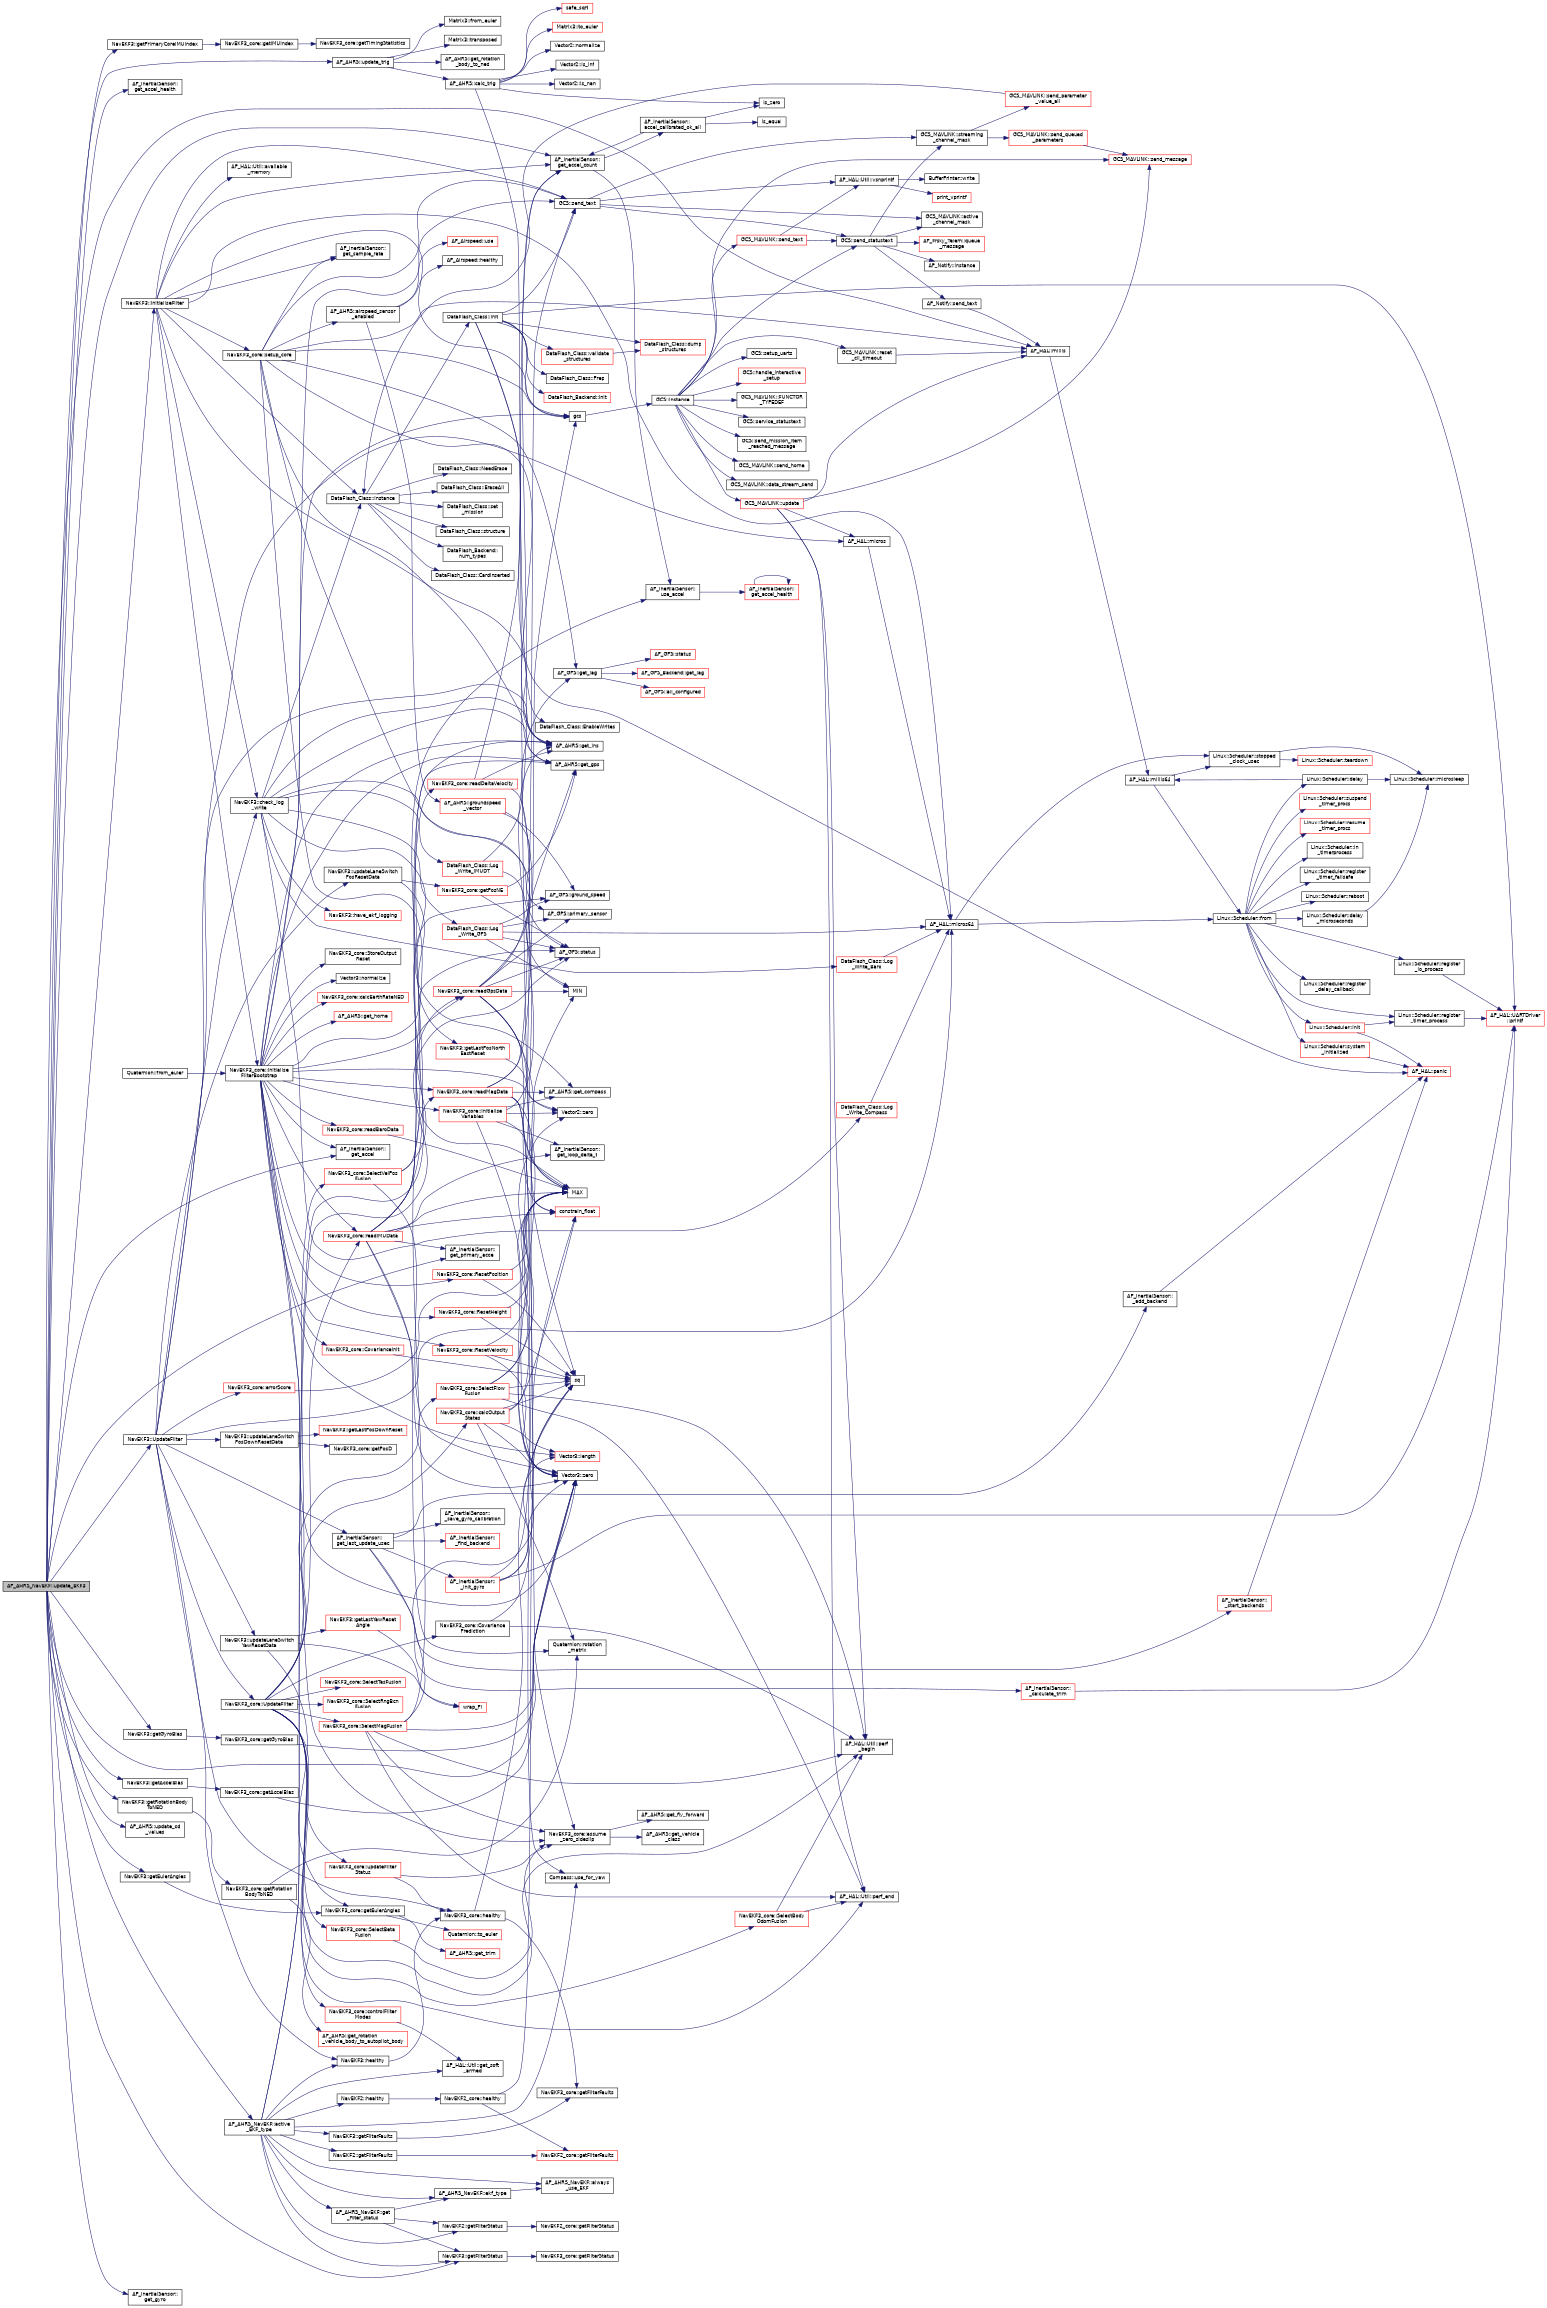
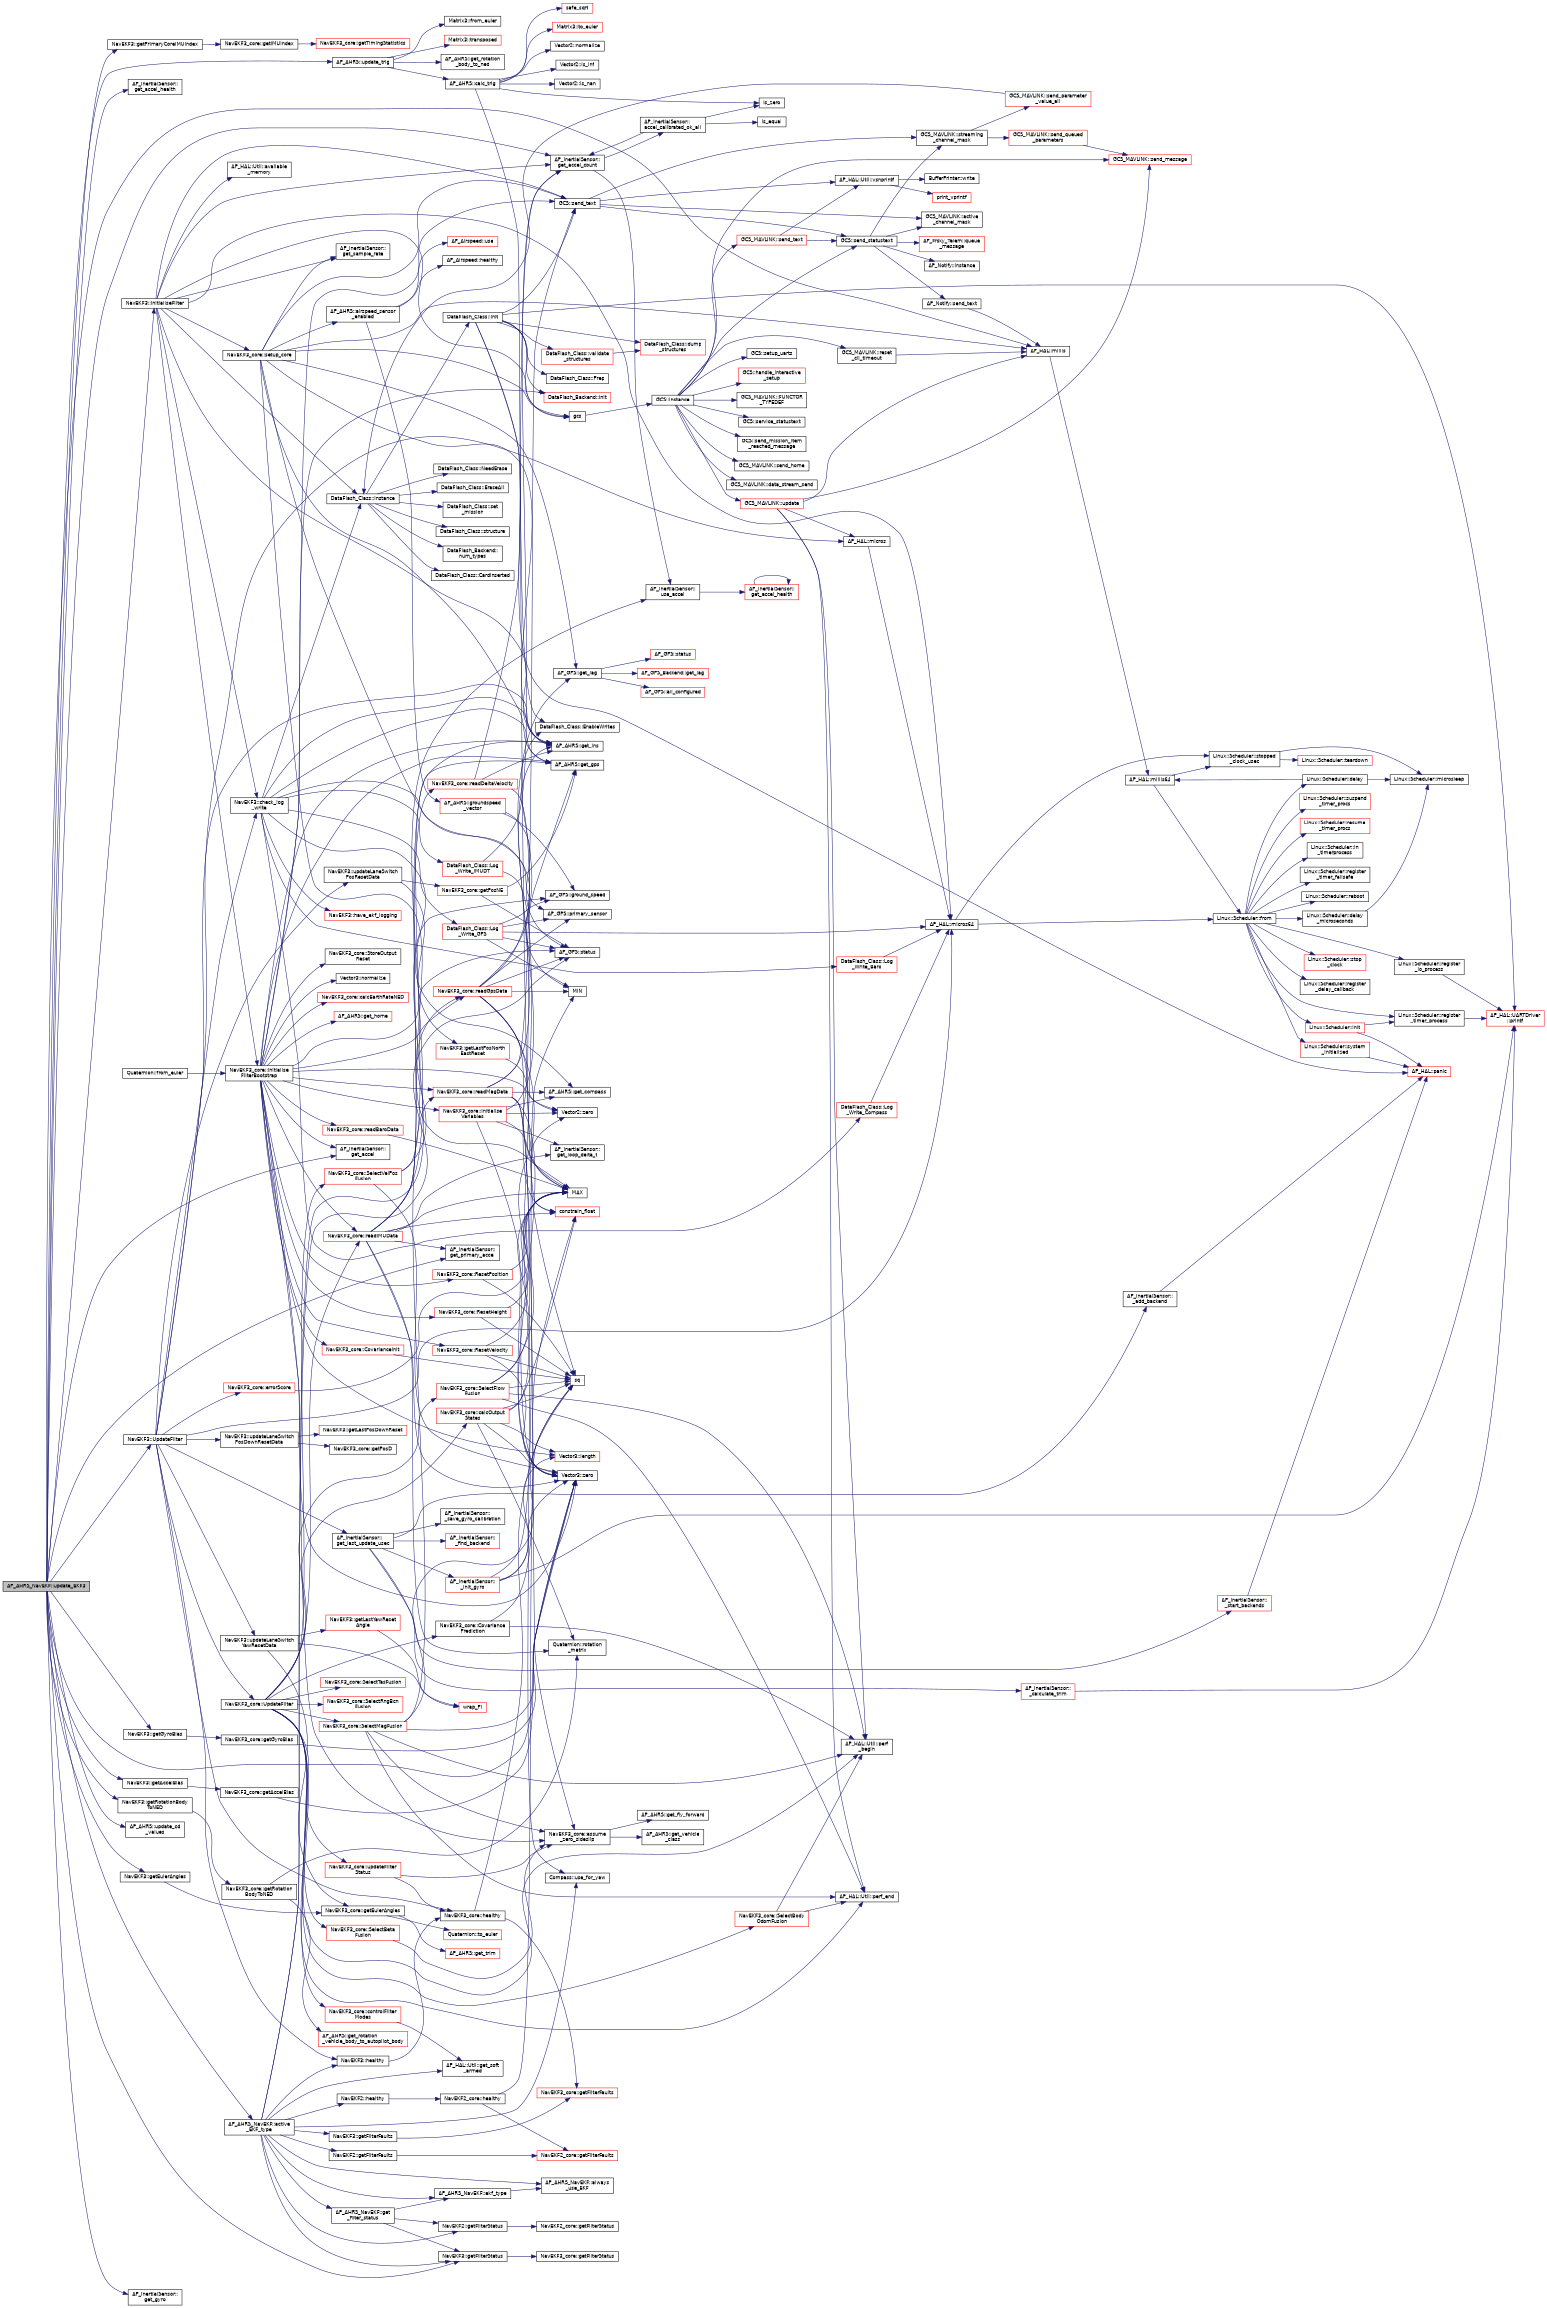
node "Matrix3::transposed": color black -> red
node "NavEKF3_core::getTimingStatistics": color black -> red
edge "NavEKF3_core::Initialise FilterBootstrap" -> "gcs": now "NavEKF3_core::Initialise FilterBootstrap" -> "DataFlash_Backend::Init"
edge "NavEKF3_core::readMagData" -> "gcs": now "NavEKF3_core::readMagData" -> "DataFlash_Class::EnableWrites"
node "Linux::Scheduler::stop _clock": added
node "NavEKF3_core::getFilterFaults": color black -> red
